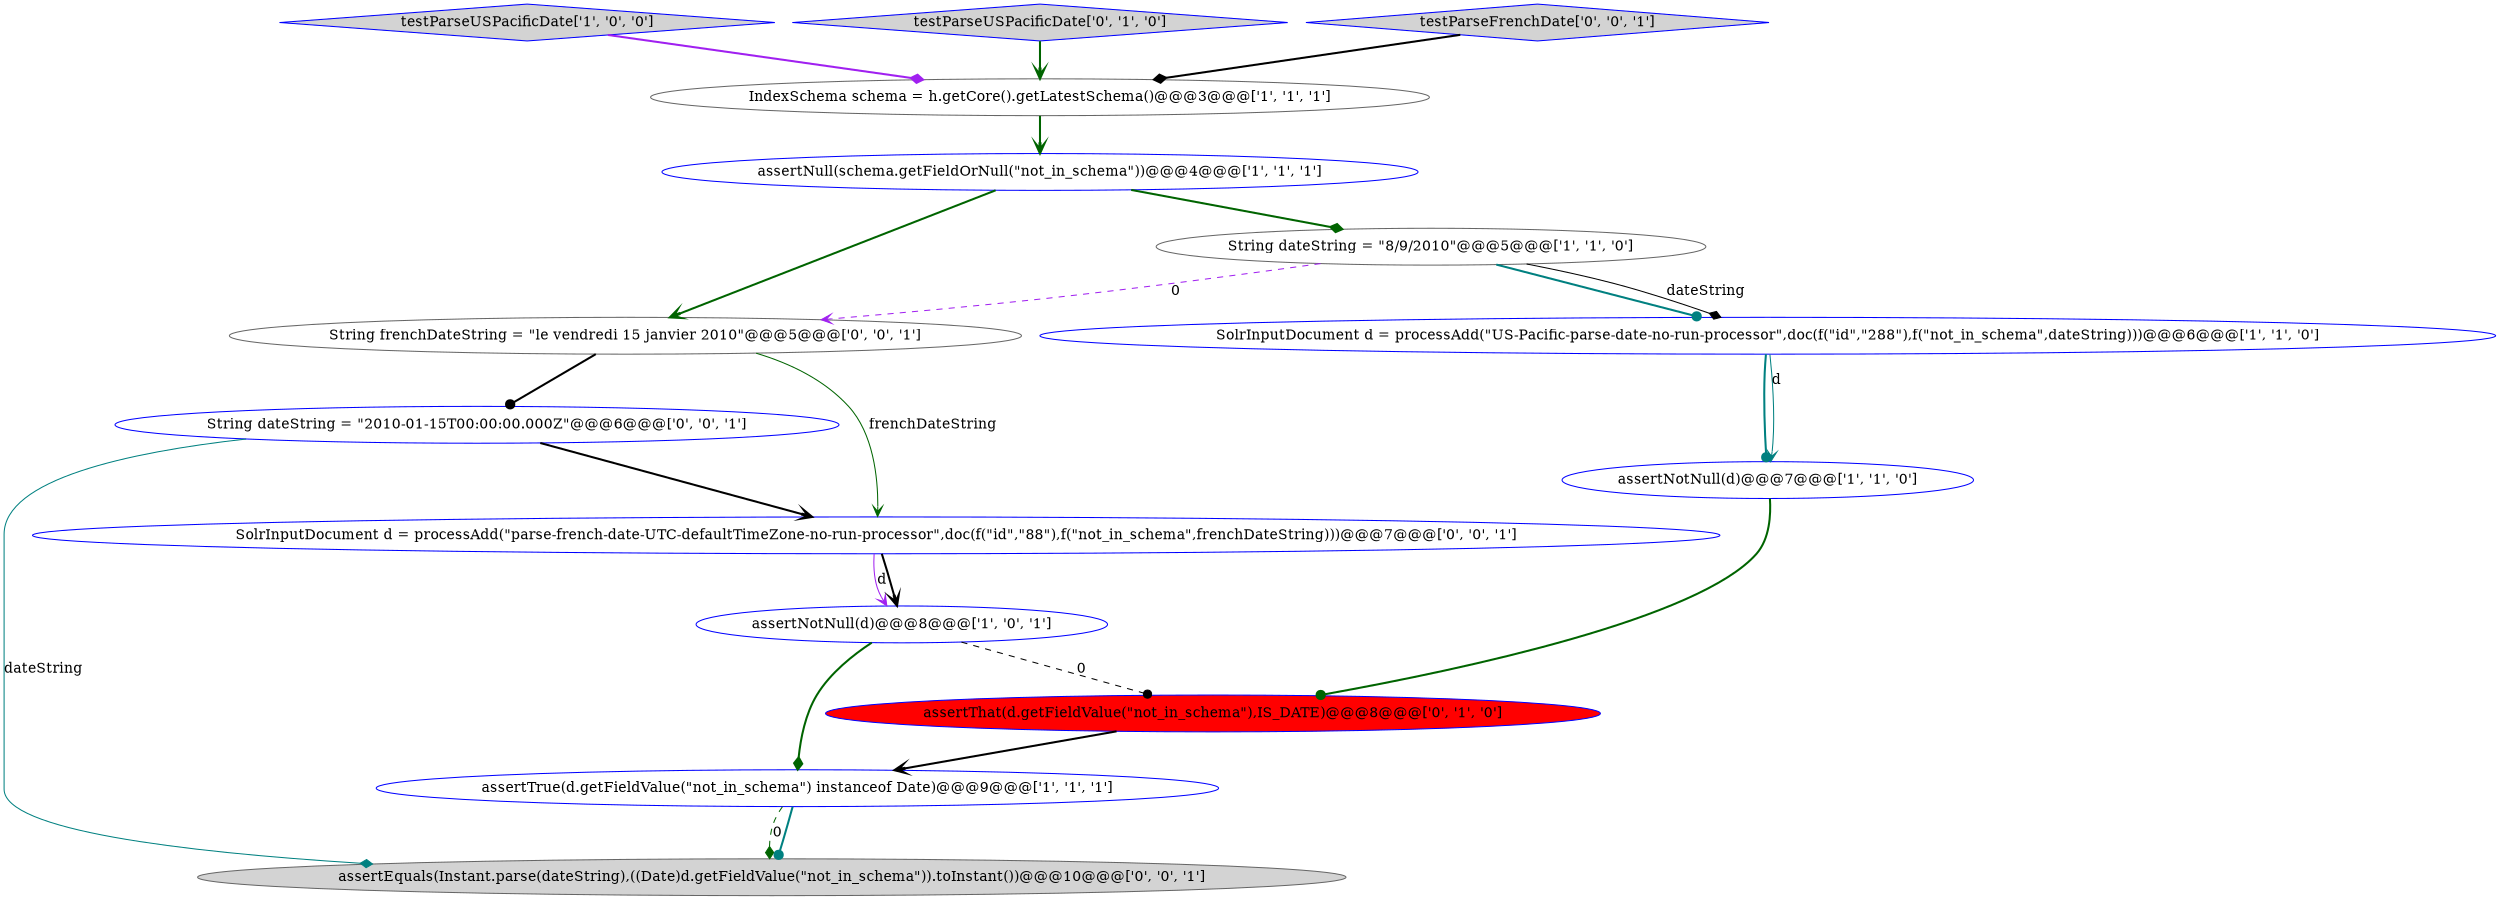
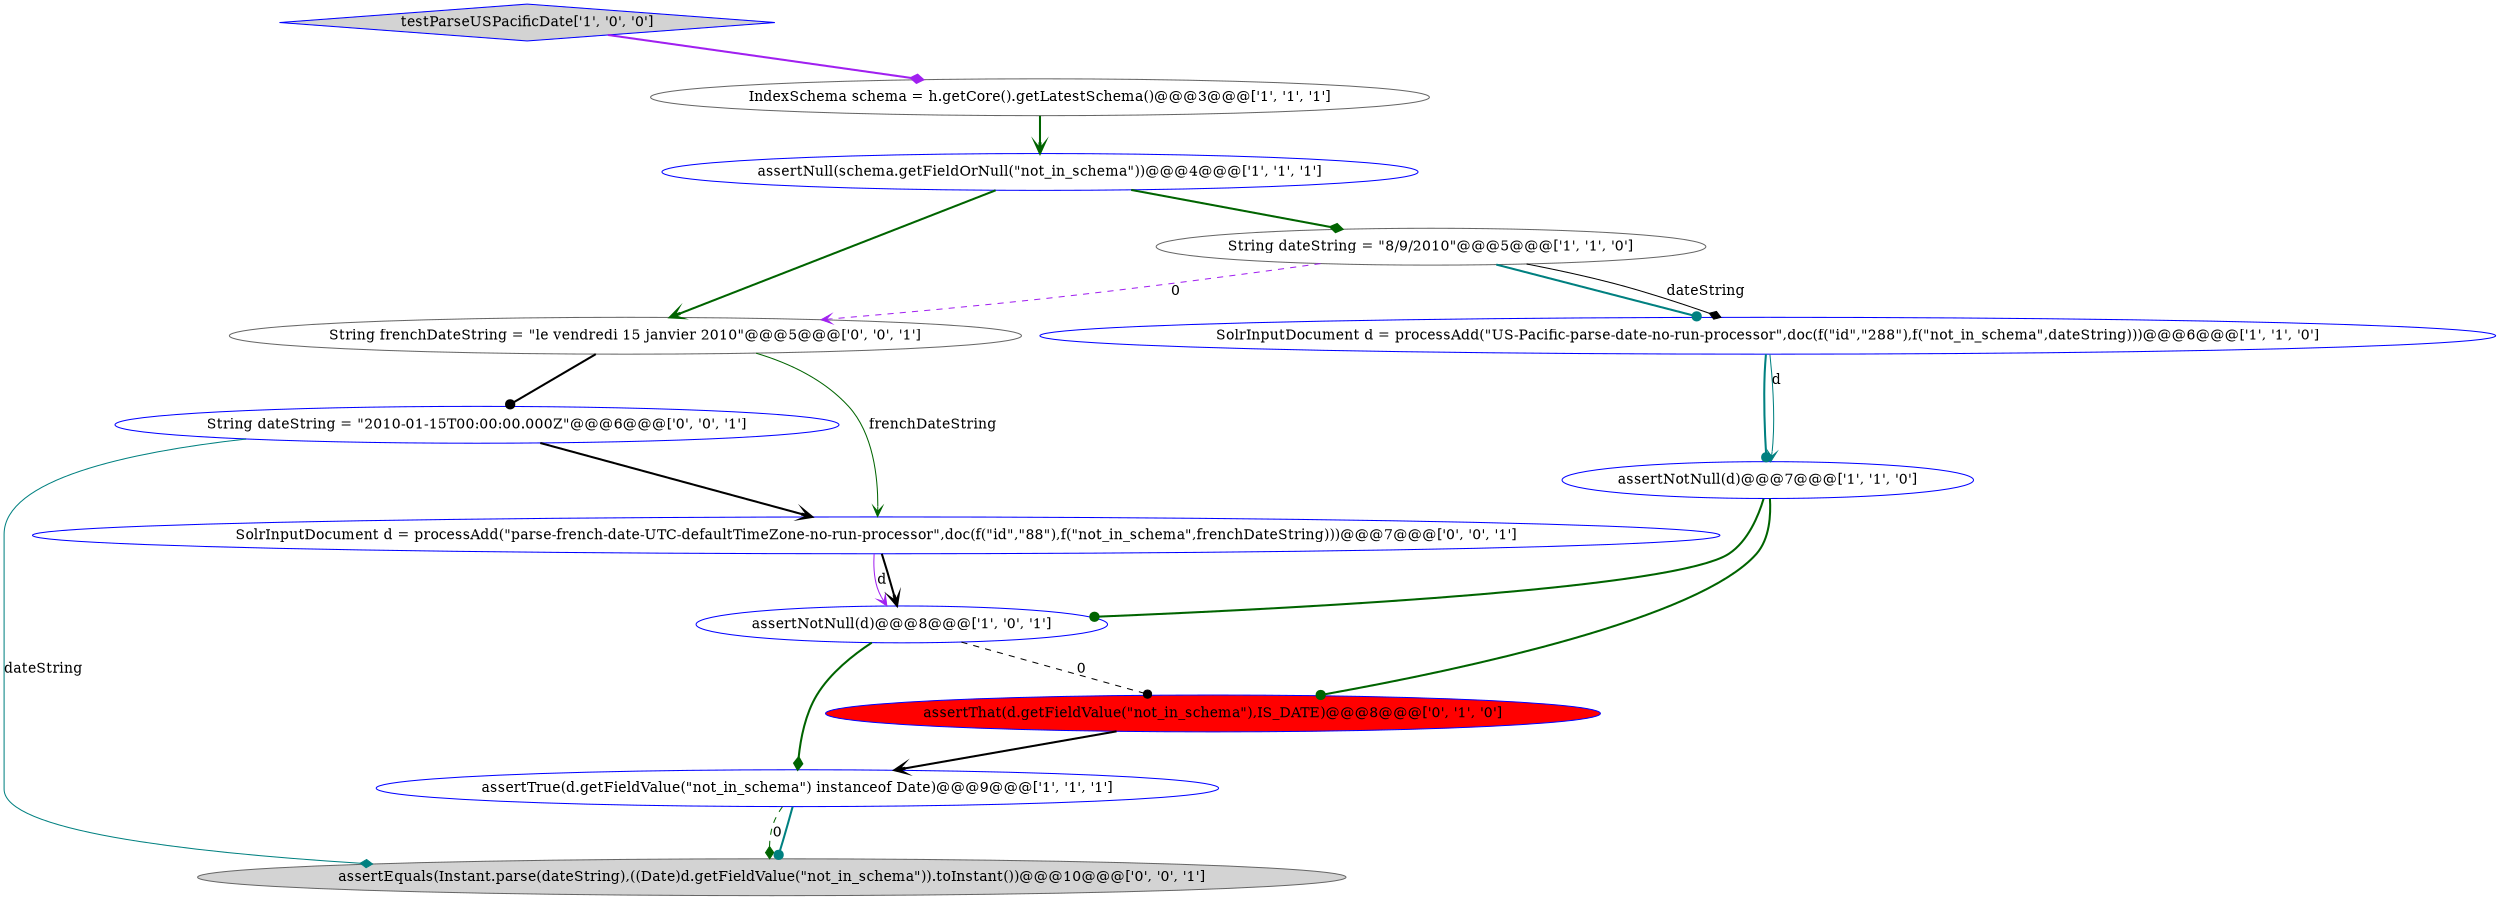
node "testParseUSPacificDate['0', '1', '0']": removed
node "testParseFrenchDate['0', '0', '1']": removed
edge "assertNotNull(d)@@@7@@@['1', '1', '0']" -> "assertNotNull(d)@@@8@@@['1', '0', '1']": added
